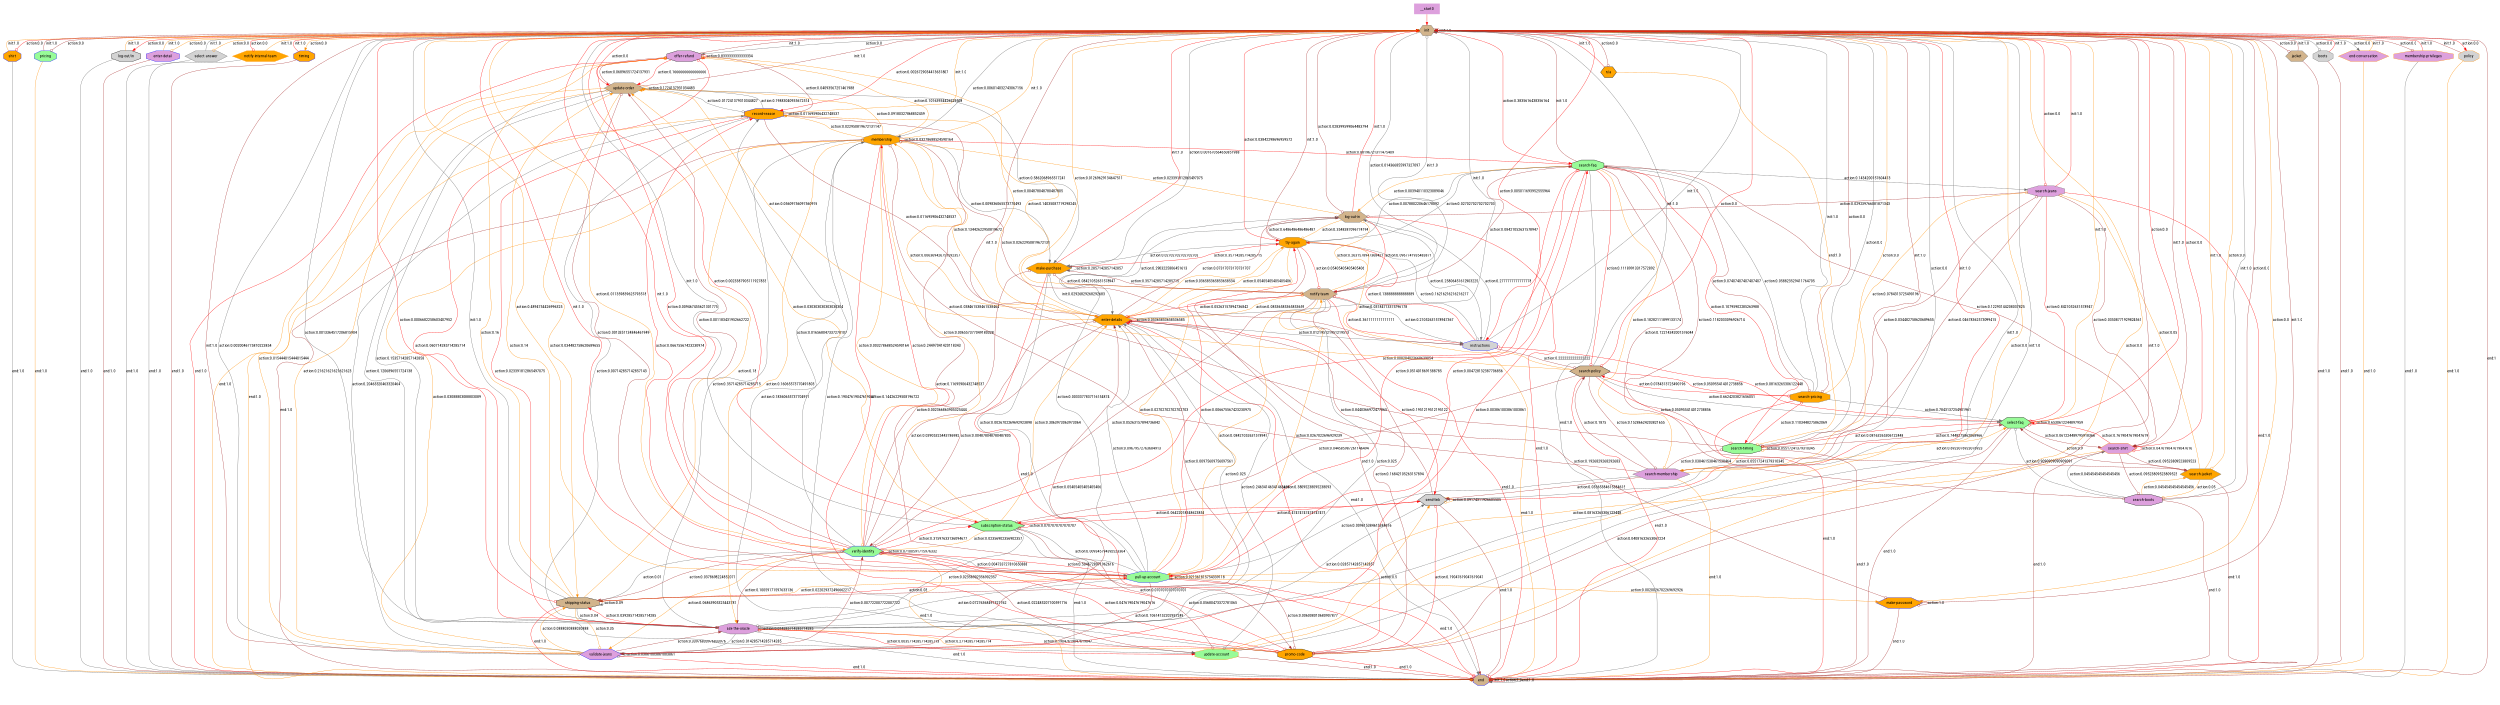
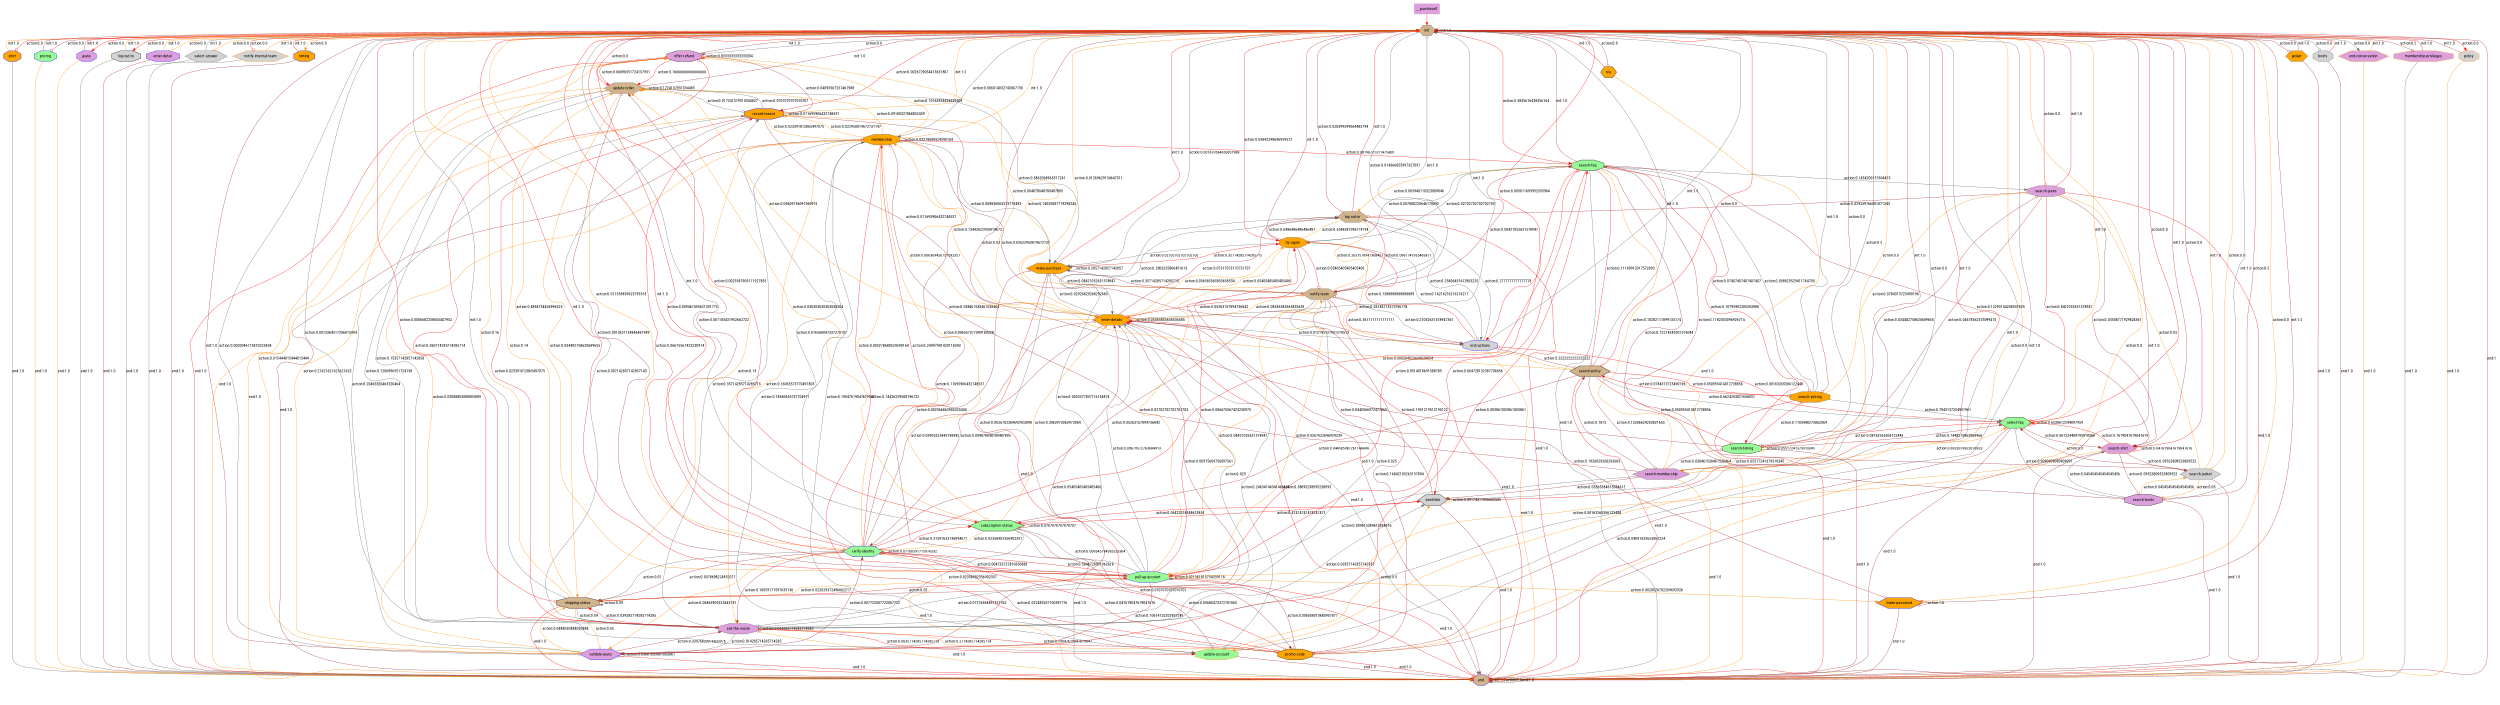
node "__start0": label "__start0" -> "__purchase0"
node "jeans": added
node "notify-internal-team": fillcolor orange -> lightgrey
node "jacket": fillcolor tan -> orange
edge "record-reason" -> "update-order": label "action:0.19883040935672514" -> "action:0.0707070707070707"
edge "log-out-in" -> "membership": now "record-reason" -> "membership"
edge "n/a" -> "search-timing": now "n/a" -> "end"
edge "search-timing" -> "init": label "init:1.0" -> "action:0.03"
edge "enter-details" -> "make-purchase": label "init:0.02926829268292683" -> "action:0.02926829268292683"
node "search-jacket": fillcolor orange -> lightgrey
edge "promo-code" -> "send-link": removed, label "action:0.19047619047619047"
edge "ask-the-oracle" -> "end": color gray40 -> darkorange
